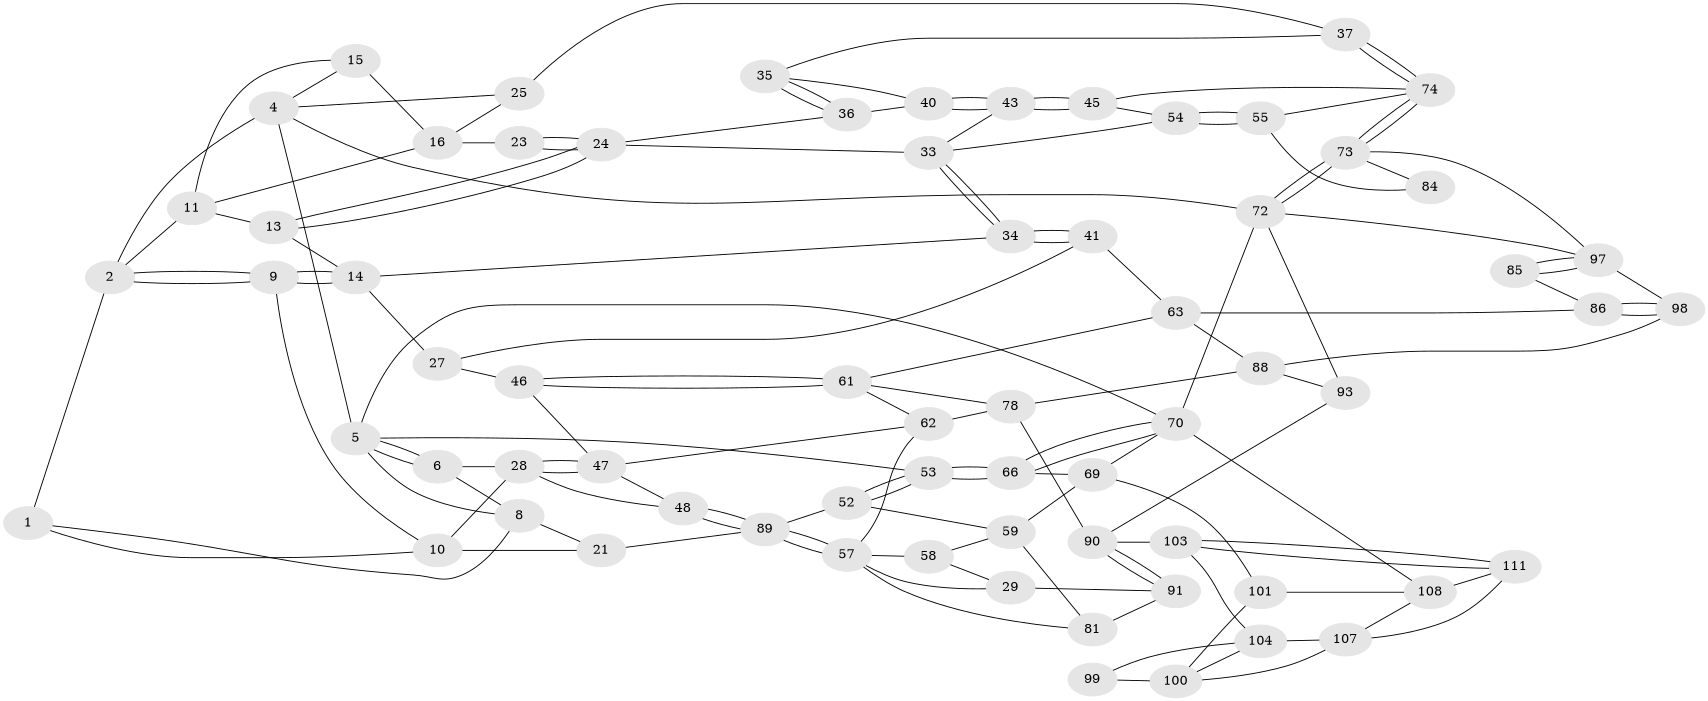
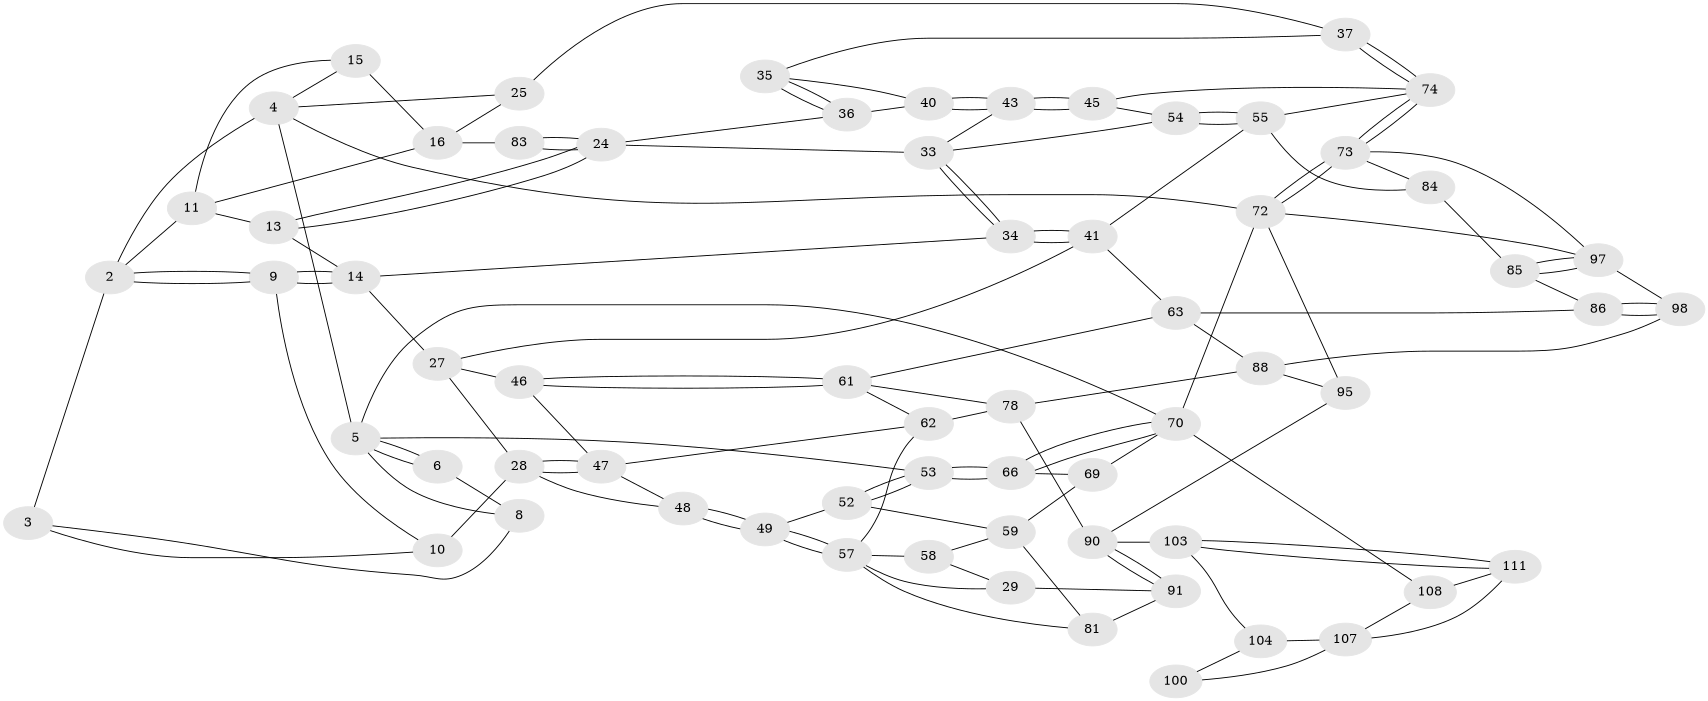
node "23": label "23" -> "83"
edge "55" -- "41": added
edge "84" -- "85": added
node "93": label "93" -> "95"
edge "6" -- "28": now "27" -- "28"
node "1": label "1" -> "3"
node "89": label "89" -> "49"
node "21": removed
node "101": removed
node "99": removed
